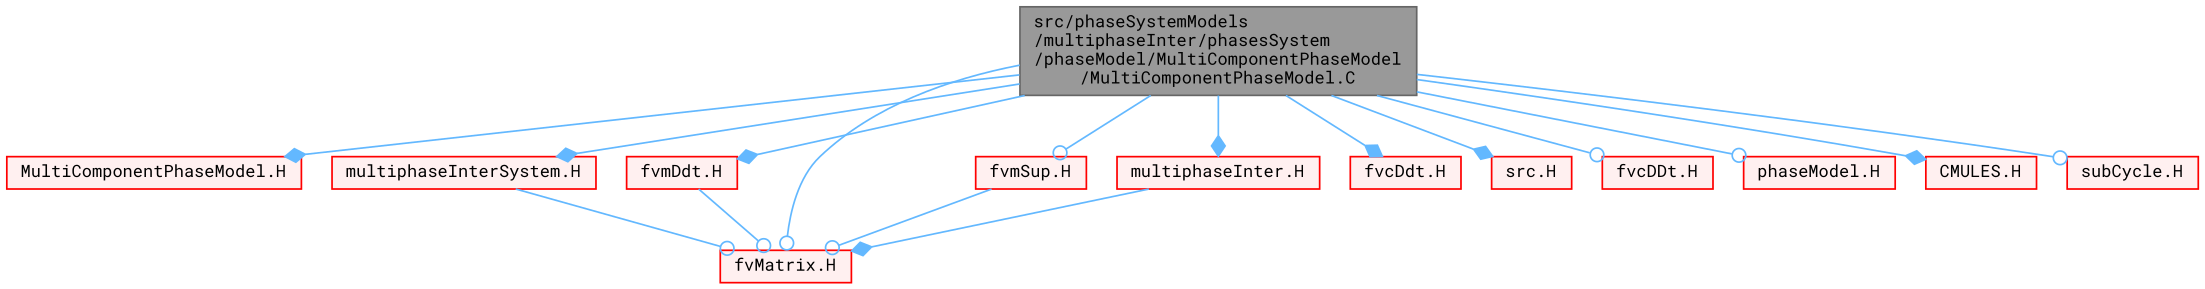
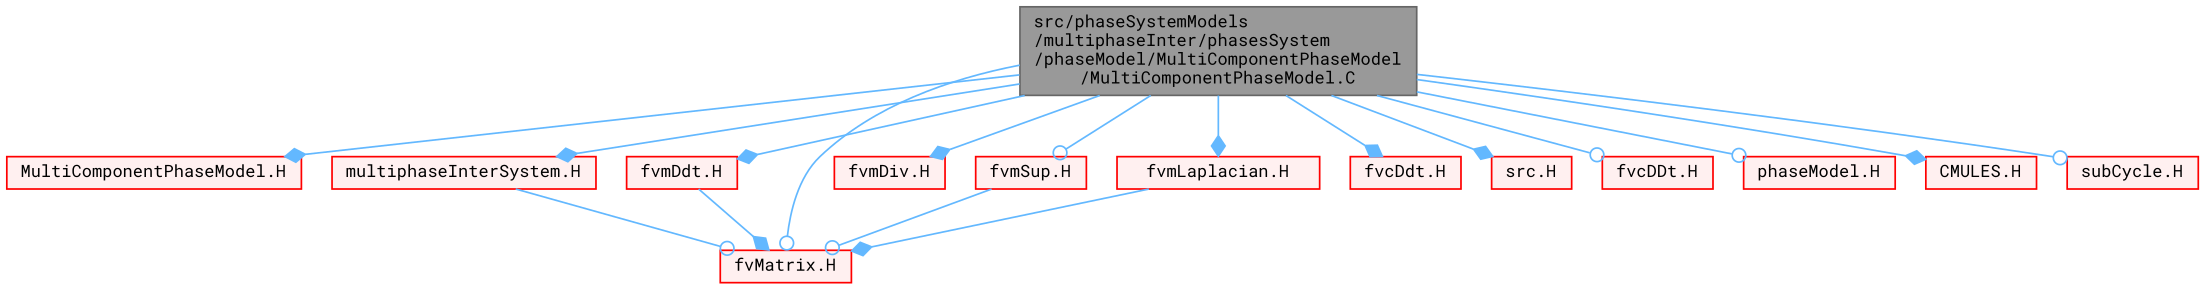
node "fvmDiv.H": added
node "multiphaseInter.H": label "multiphaseInter.H" -> "fvmLaplacian.H"
edge "fvmDdt.H" -> "fvMatrix.H": arrowhead odot -> diamond
